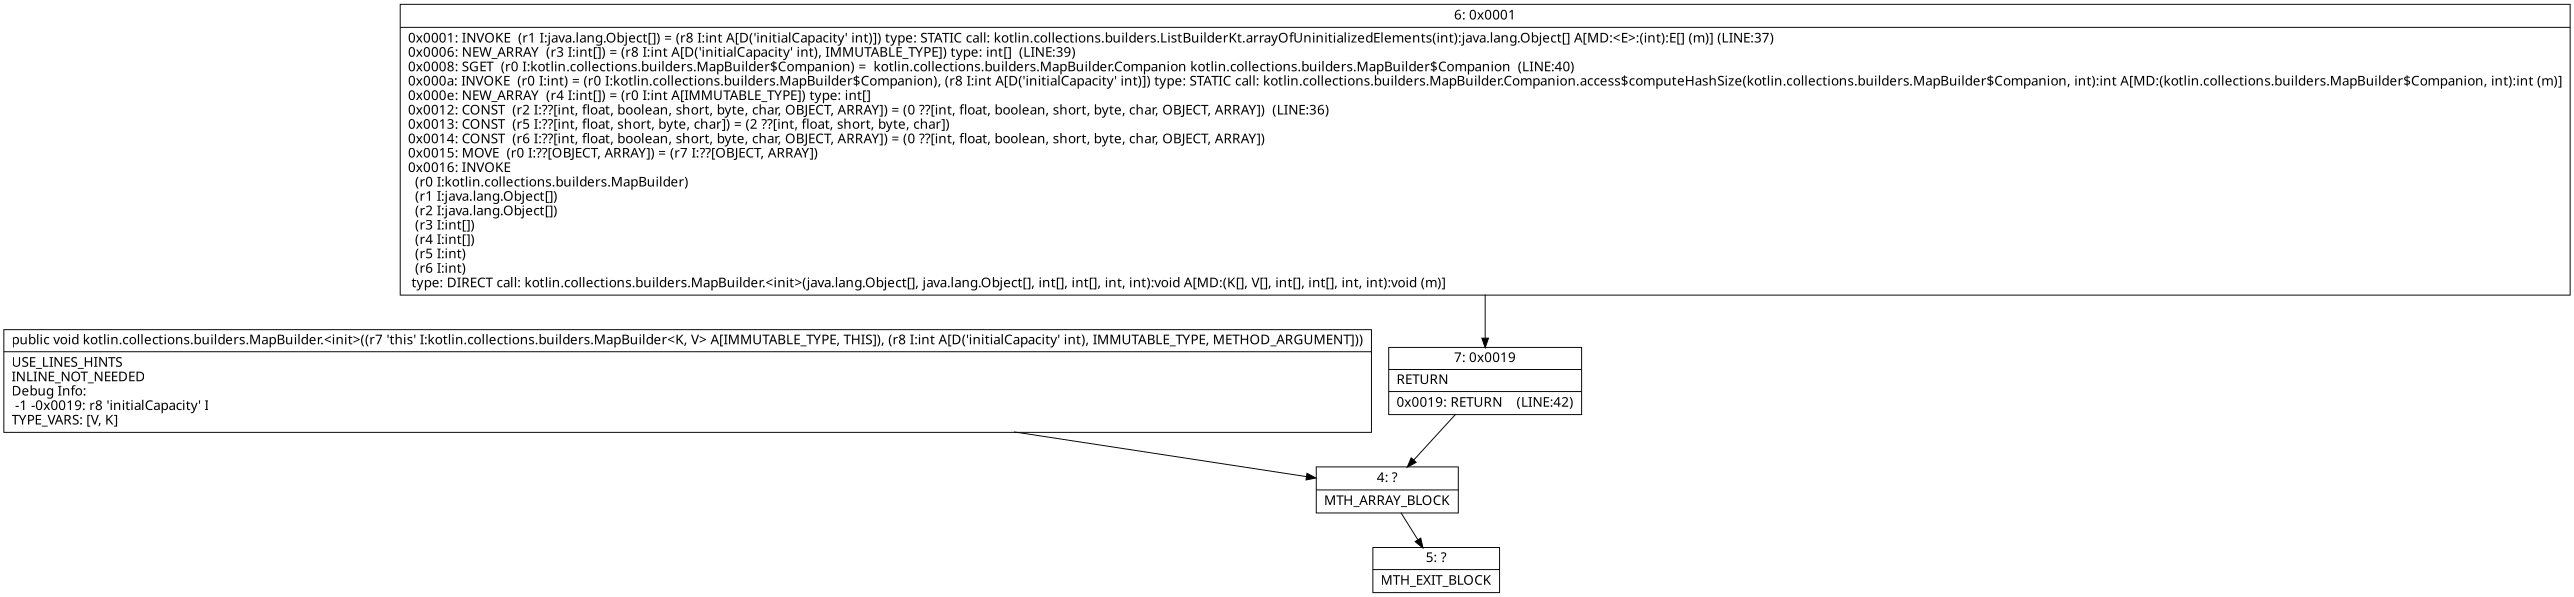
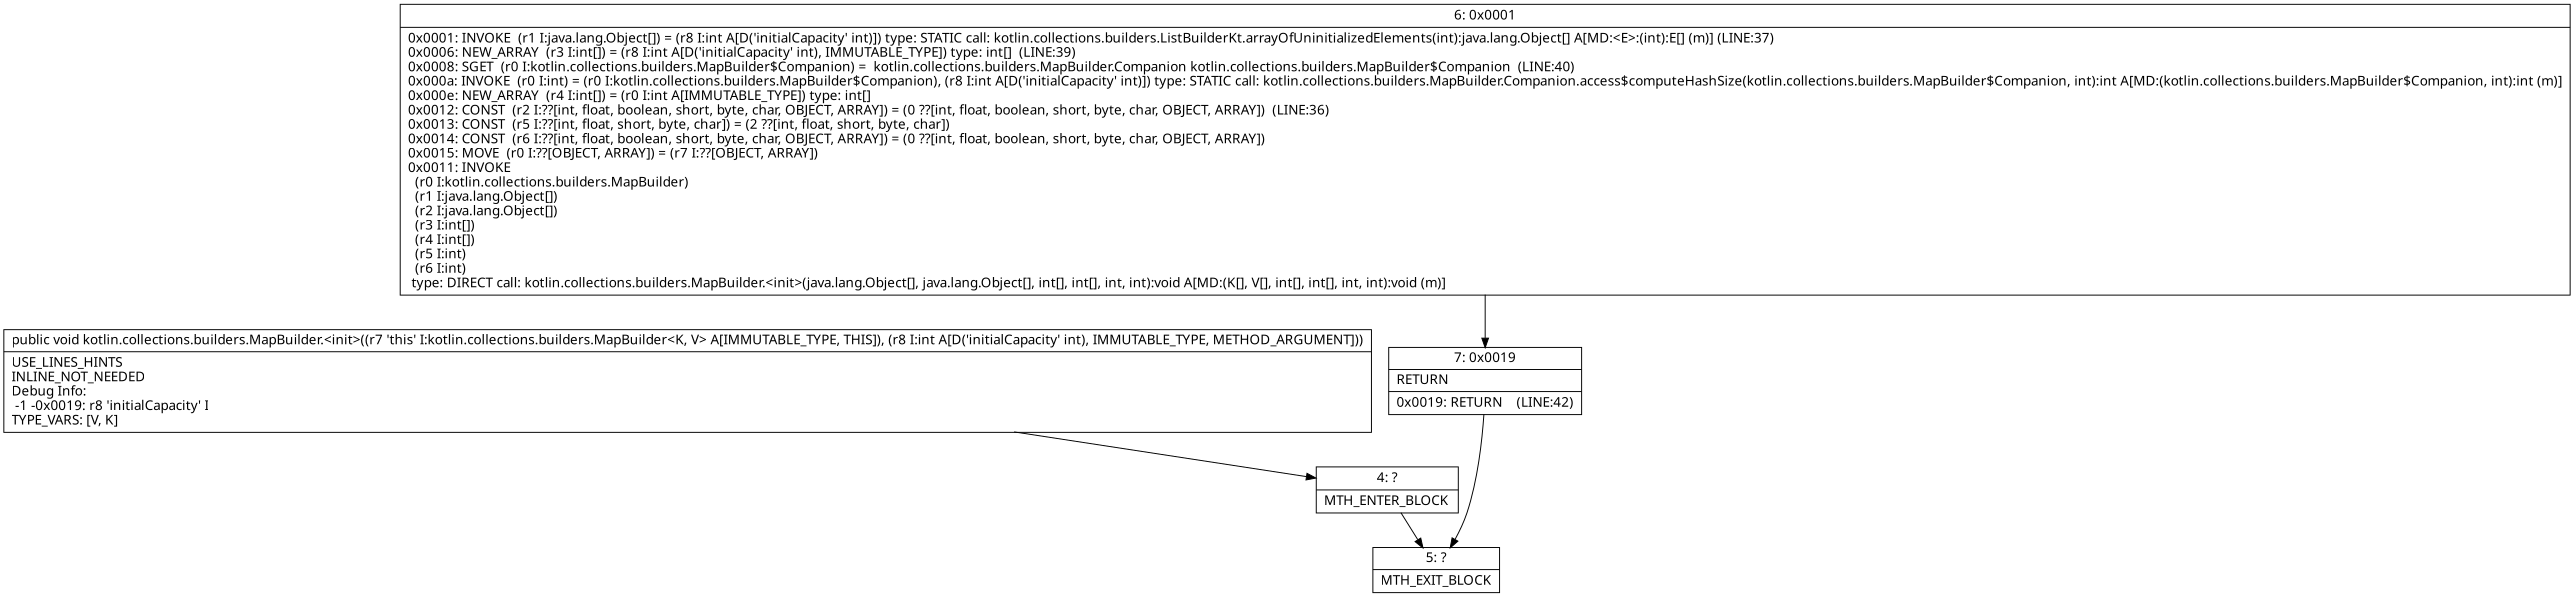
node "6: 0x0001": text "0x0016: INVOKE" -> "0x0011: INVOKE"
edge "7: 0x0019" -> "4: ?": now "7: 0x0019" -> "5: ?"
node "4: ?": text "MTH_ARRAY_BLOCK" -> "MTH_ENTER_BLOCK"
